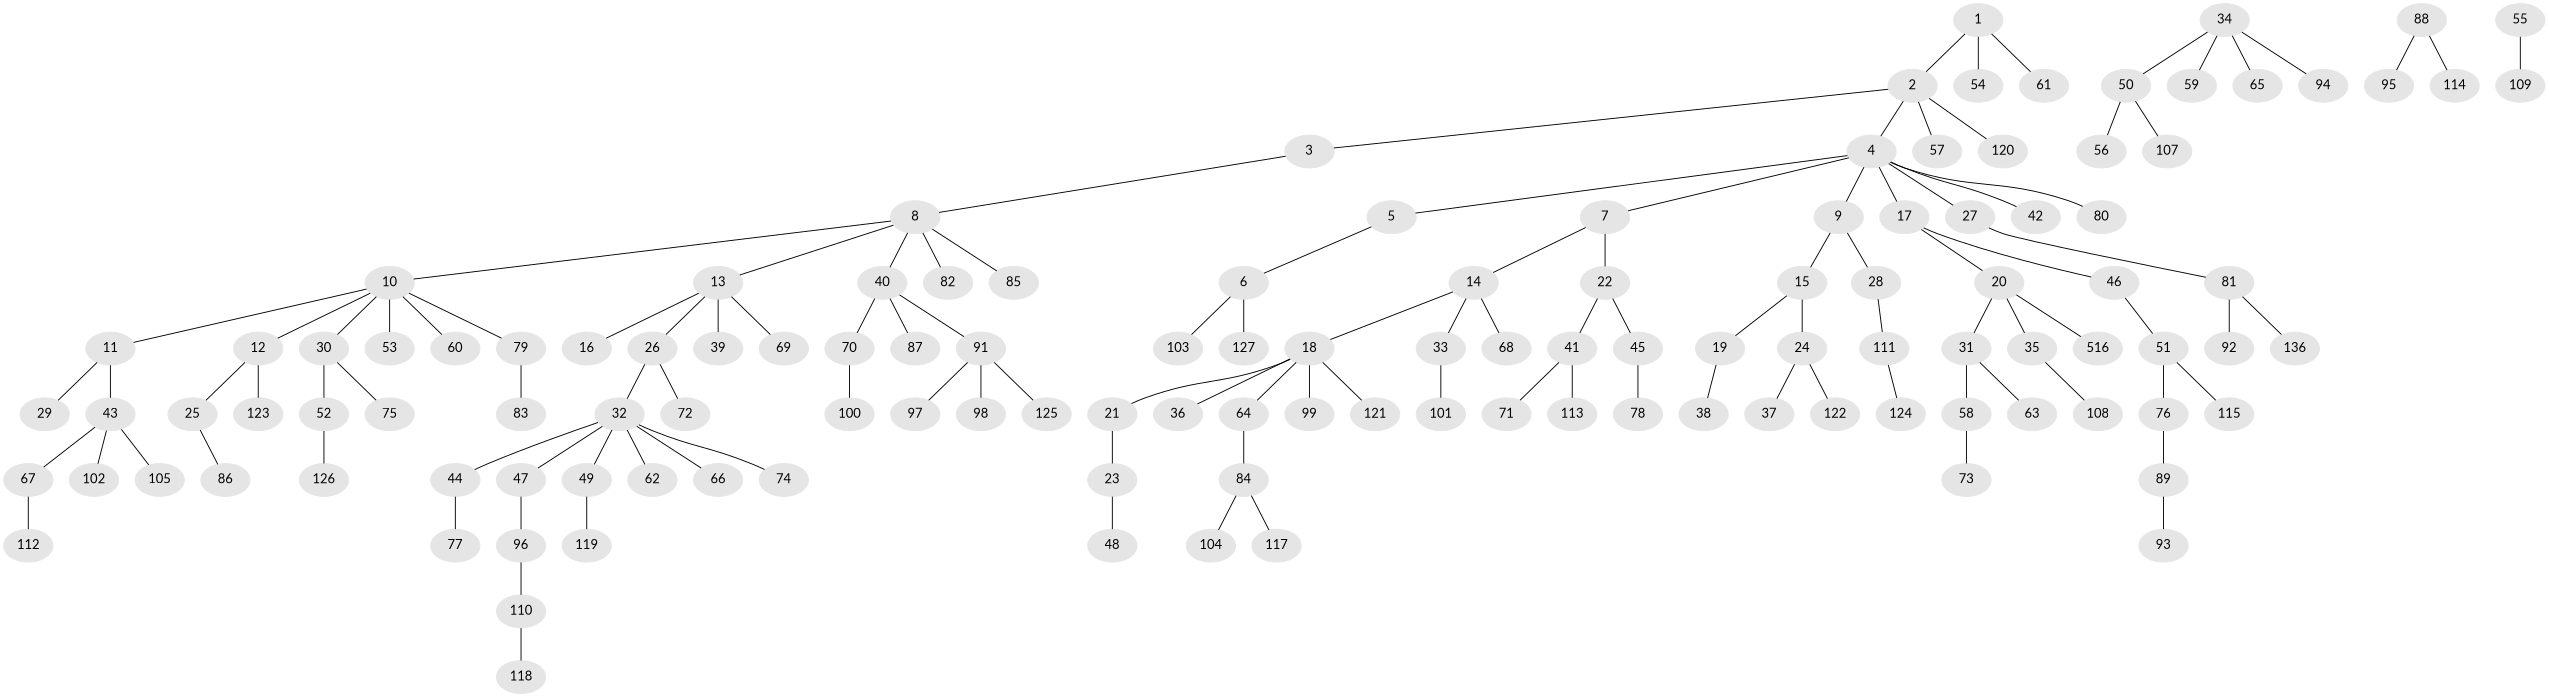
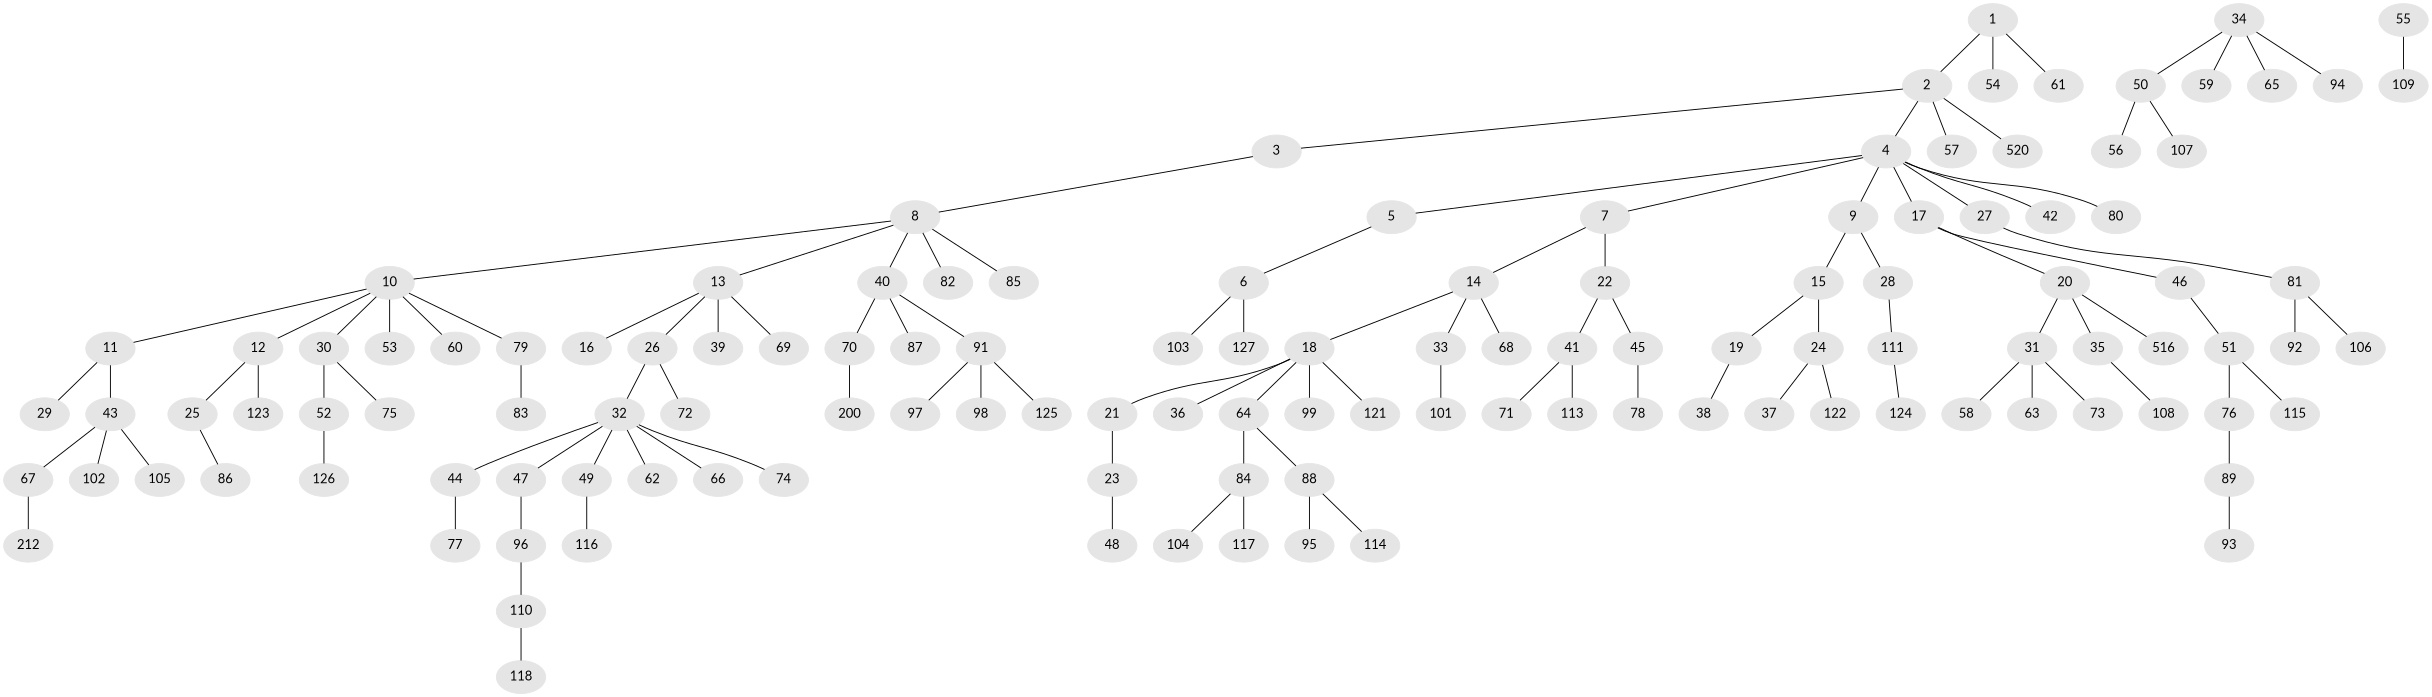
node "120": label "120" -> "520"
node "136": label "136" -> "106"
node "100": label "100" -> "200"
edge "64" -- "88": added
edge "58" -- "73": now "31" -- "73"
node "112": label "112" -> "212"
node "119": label "119" -> "116"
